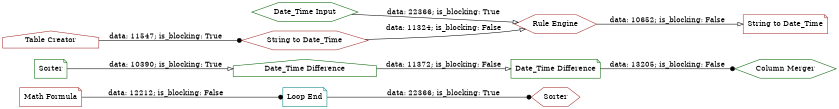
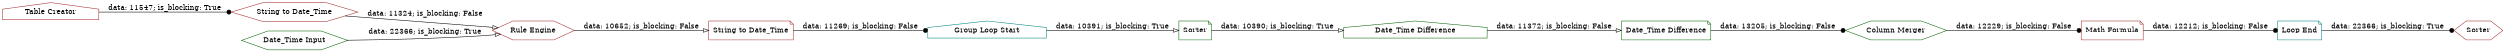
node "Group Loop Start": added
edge "Column Merger" -> "Math Formula": added, label "data: 12229; is_blocking: False"
